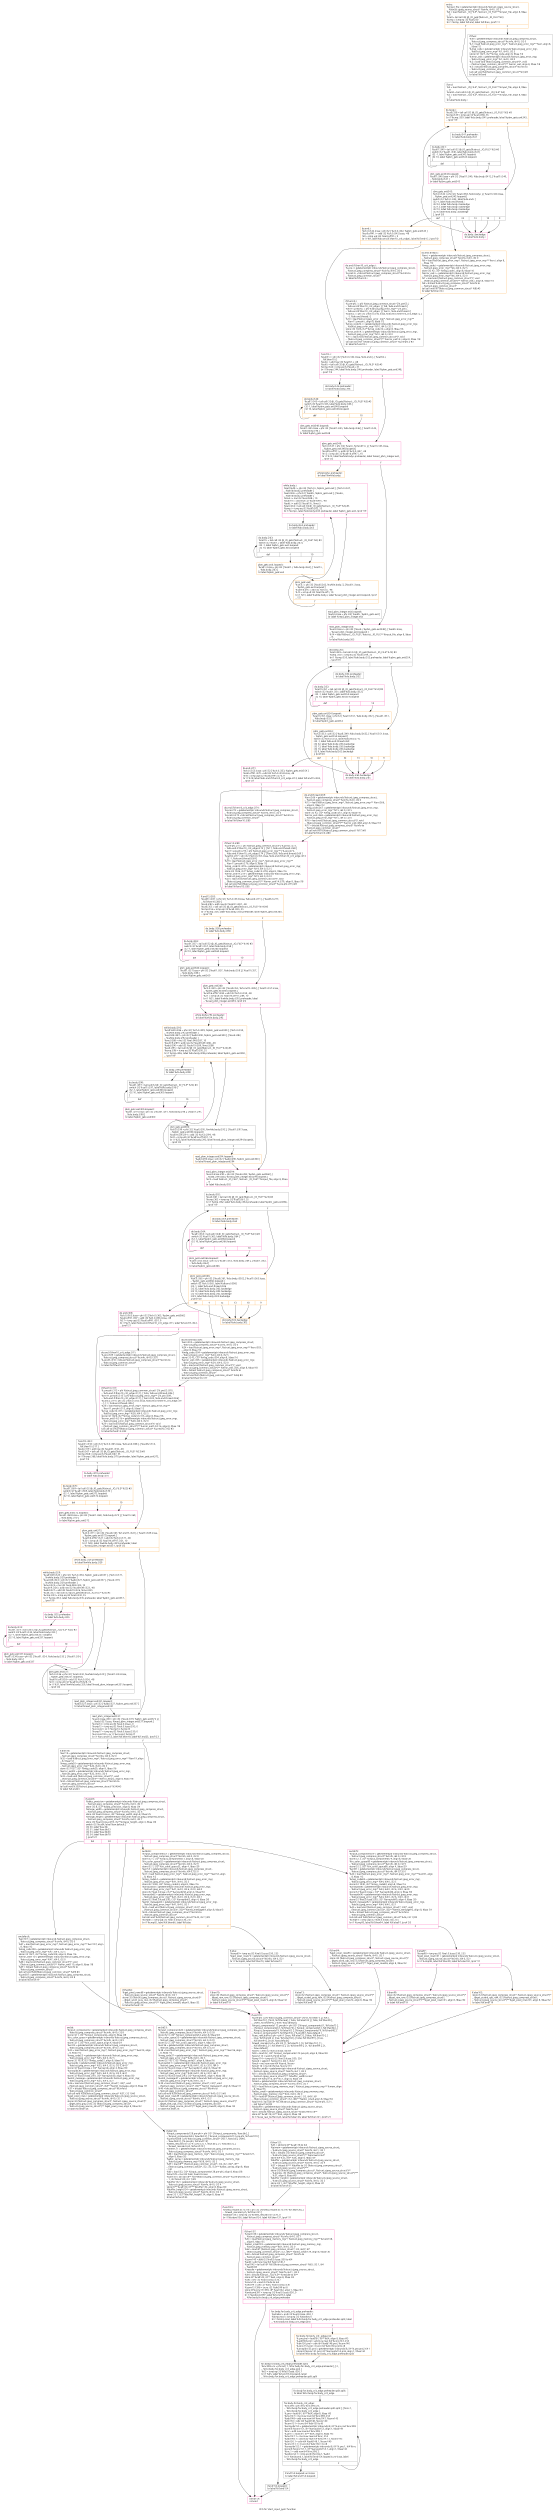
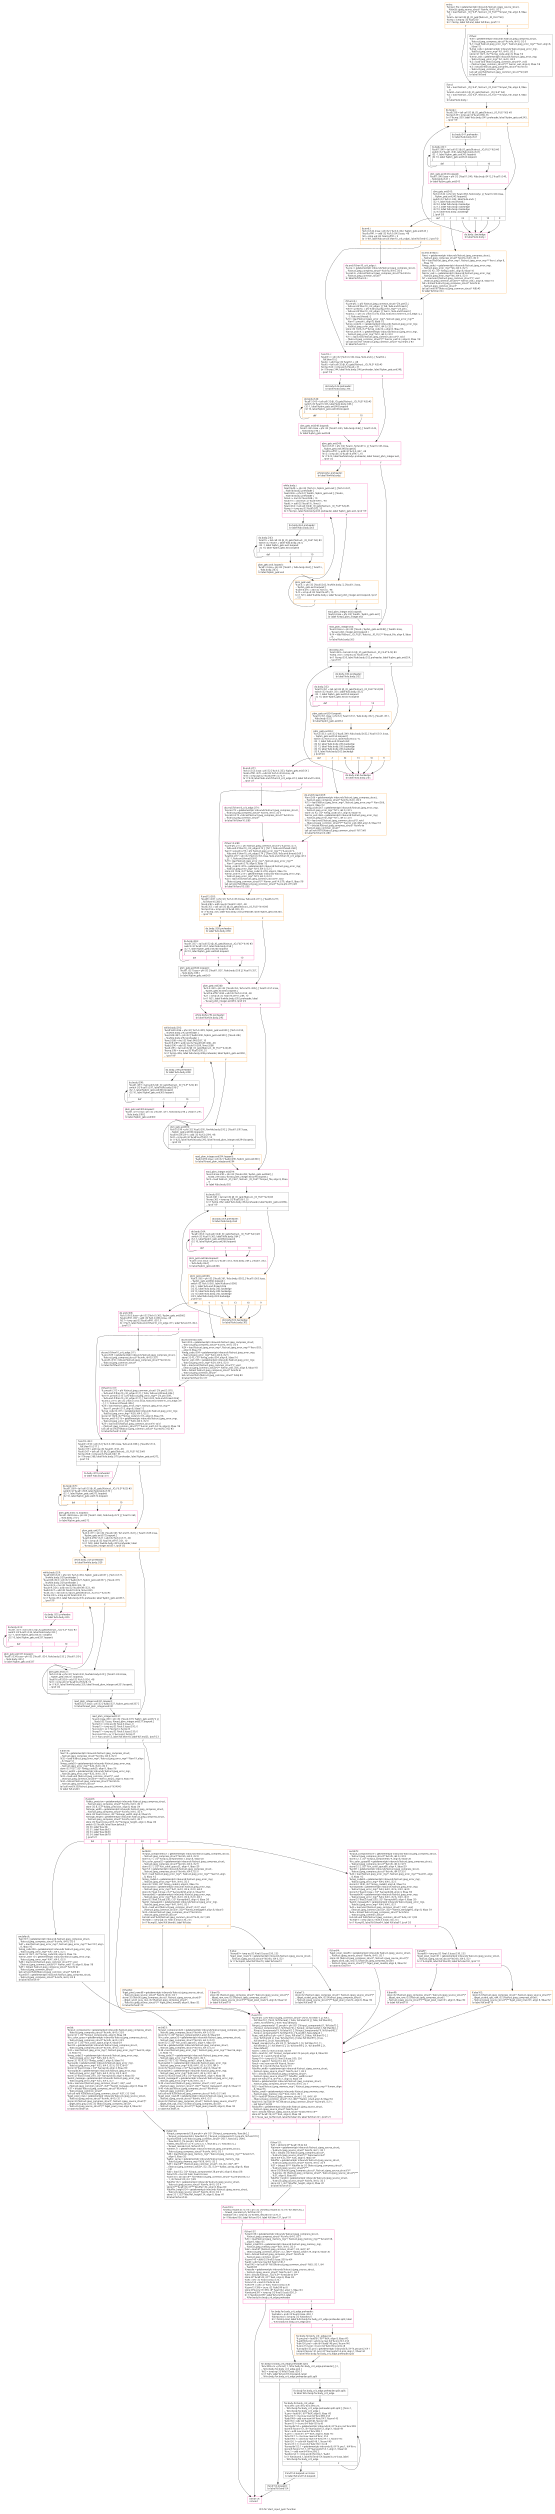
edge "do.body.i370.preheader:" -> "do.body.i370:": now "if.end15.i322:" -> "do.body.i370:"
